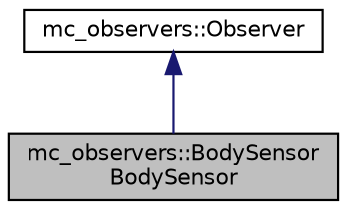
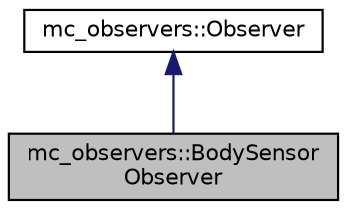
node "mc_observers::BodySensor BodySensor": label "mc_observers::BodySensor BodySensor" -> "mc_observers::BodySensor Observer"
